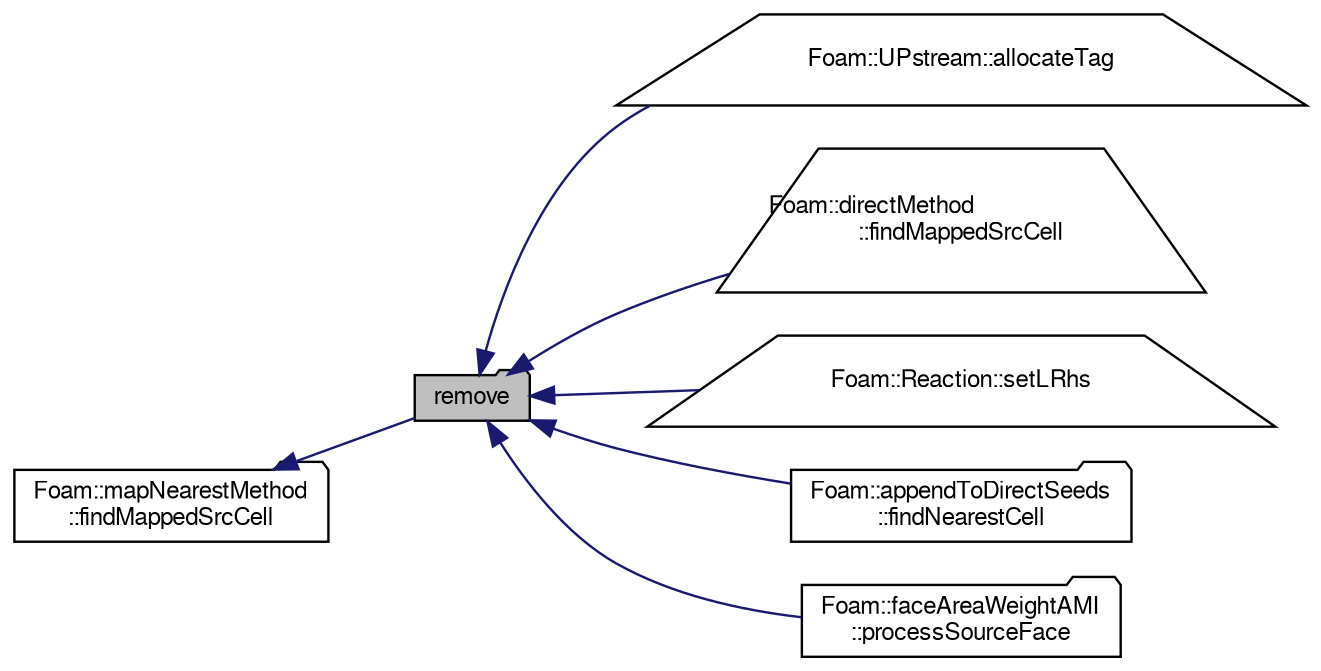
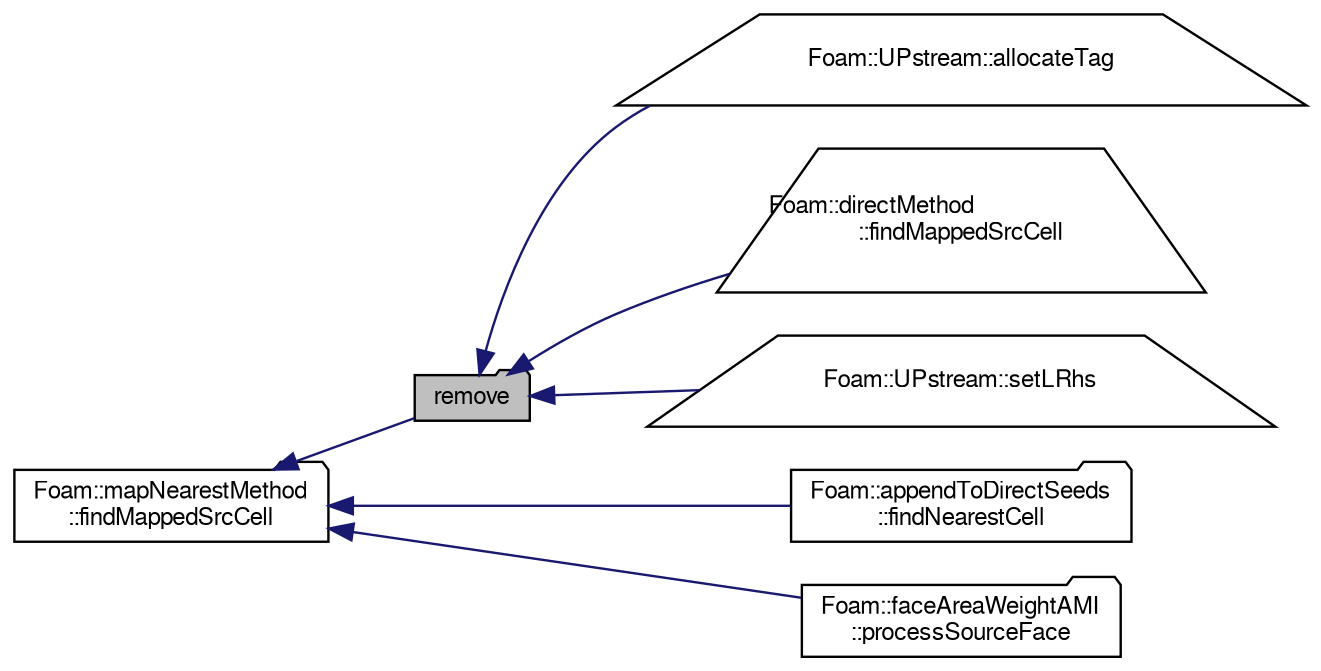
node "Foam::Reaction::setLRhs": label "Foam::Reaction::setLRhs" -> "Foam::UPstream::setLRhs"
edge "Foam::appendToDirectSeeds ::findNearestCell" -> "remove": now "Foam::appendToDirectSeeds ::findNearestCell" -> "Foam::mapNearestMethod ::findMappedSrcCell"
edge "Foam::faceAreaWeightAMI ::processSourceFace" -> "remove": now "Foam::faceAreaWeightAMI ::processSourceFace" -> "Foam::mapNearestMethod ::findMappedSrcCell"
